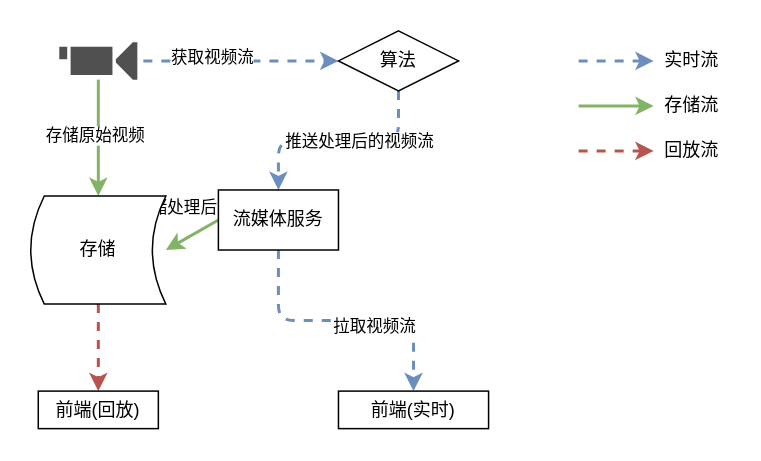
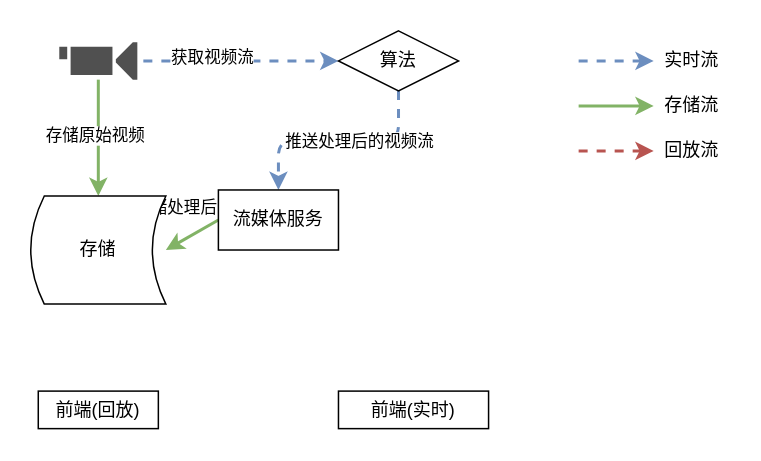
edge "流媒体服务" -> "前端(实时)": removed, label "拉取视频流"
edge "存储" -> "前端(回放)": removed
